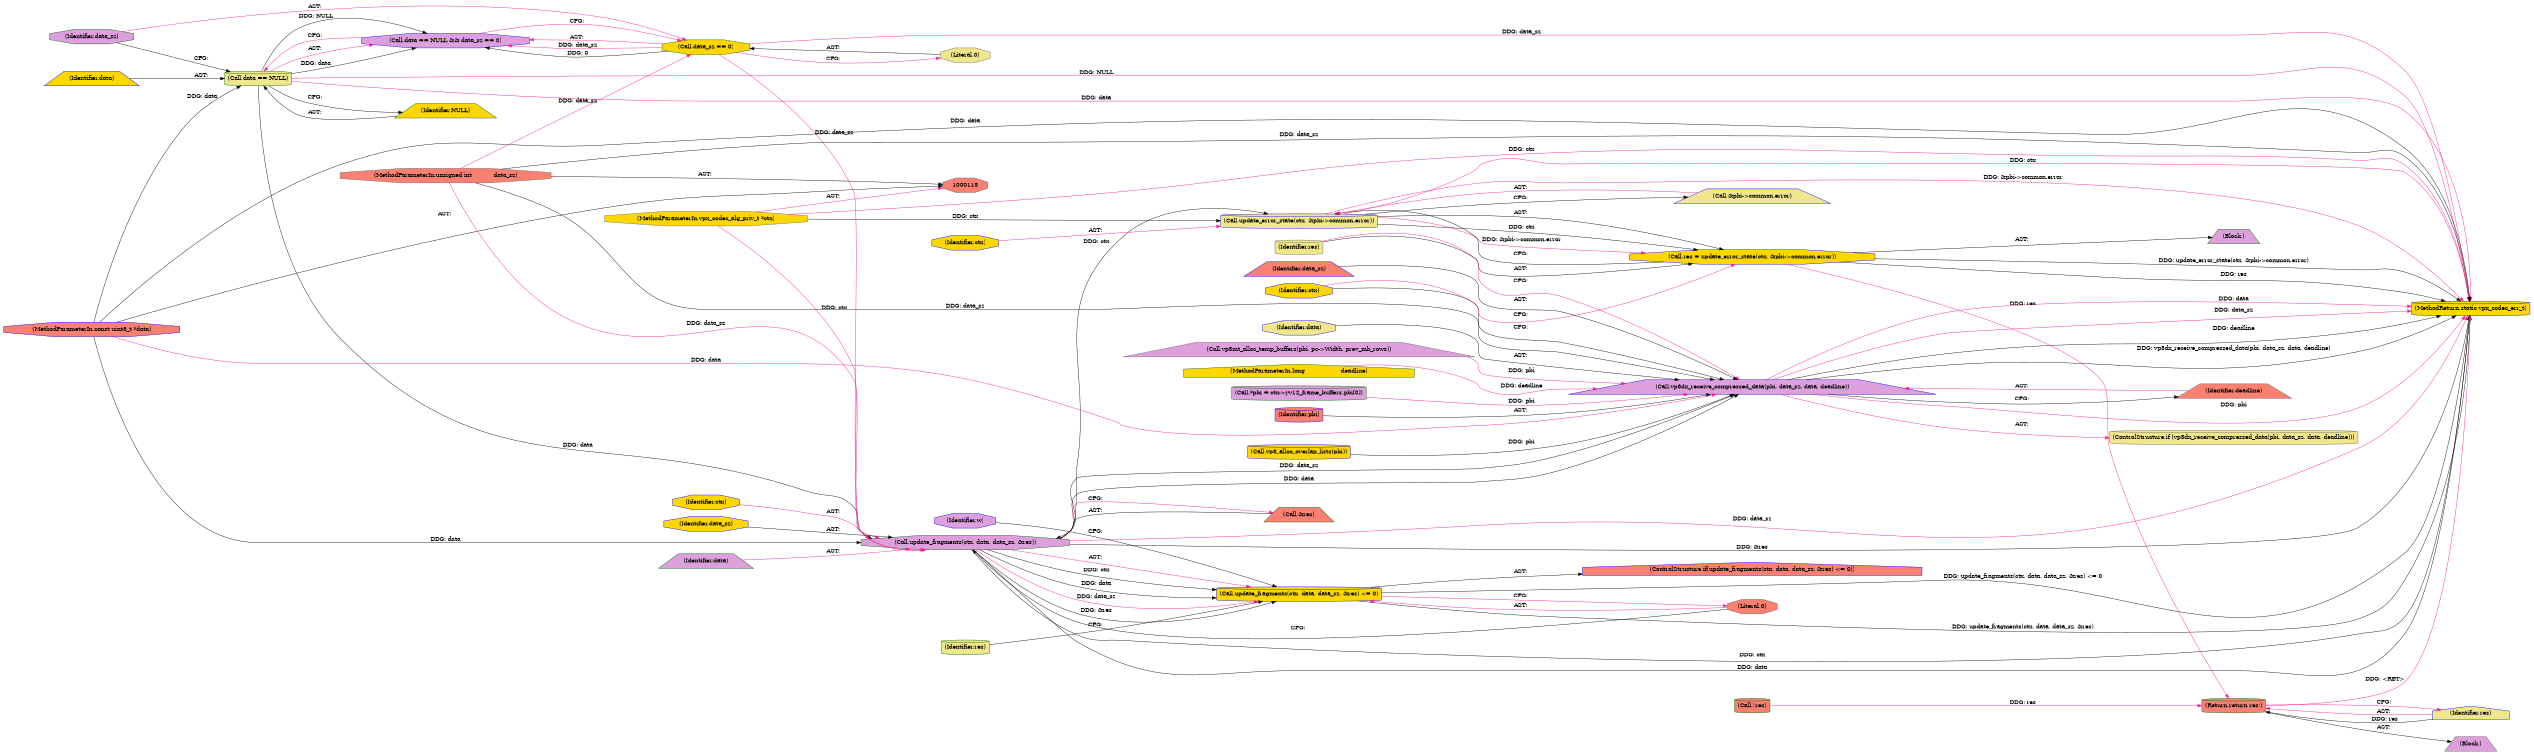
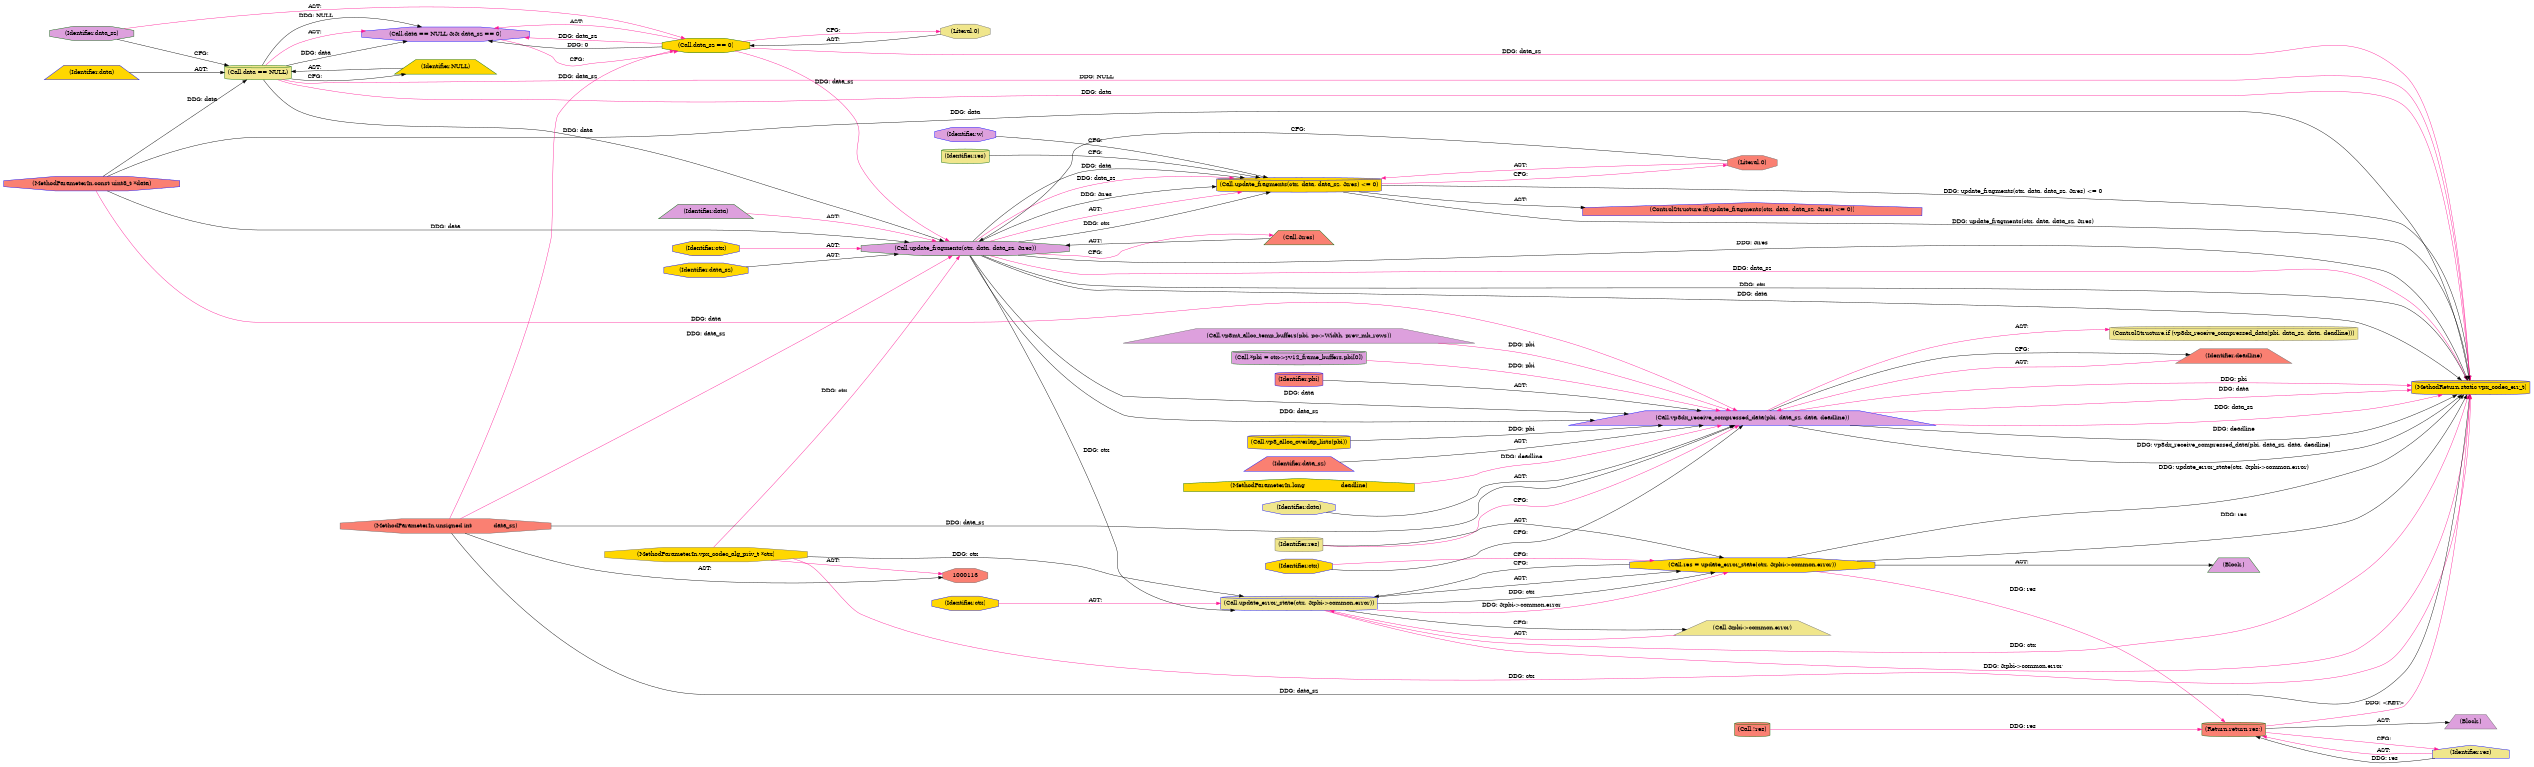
edge "(Call,data == NULL && data_sz == 0)" -> "(Call,data == NULL)": removed, label "CFG:"
node "(Call,&pbi->common.error)": color blue -> gray40
edge "(MethodParameterIn,const uint8_t *data)" -> "1000113": removed, label "AST:"
